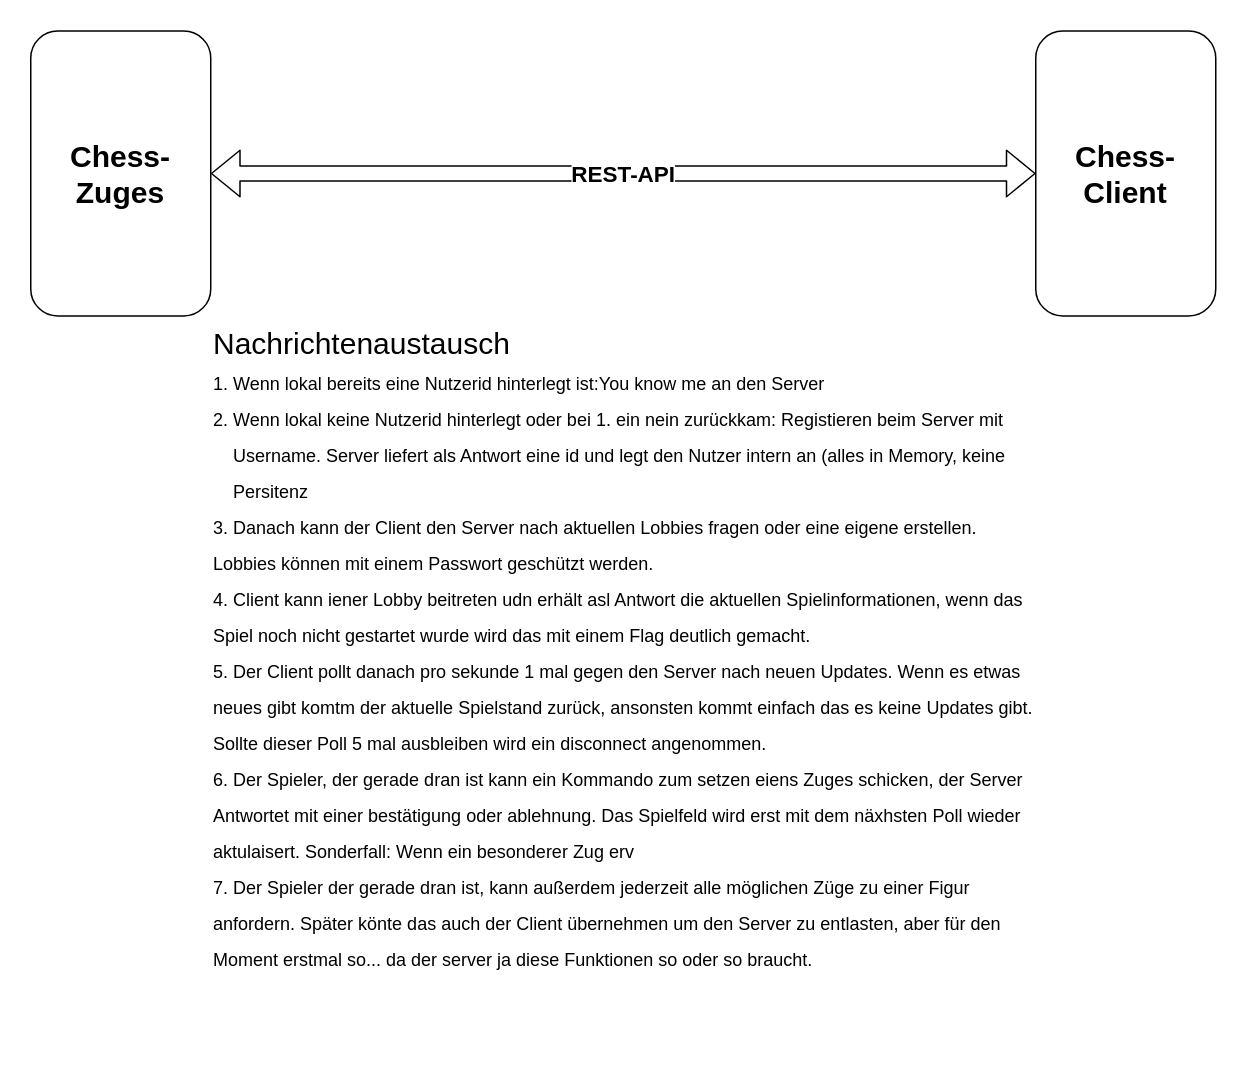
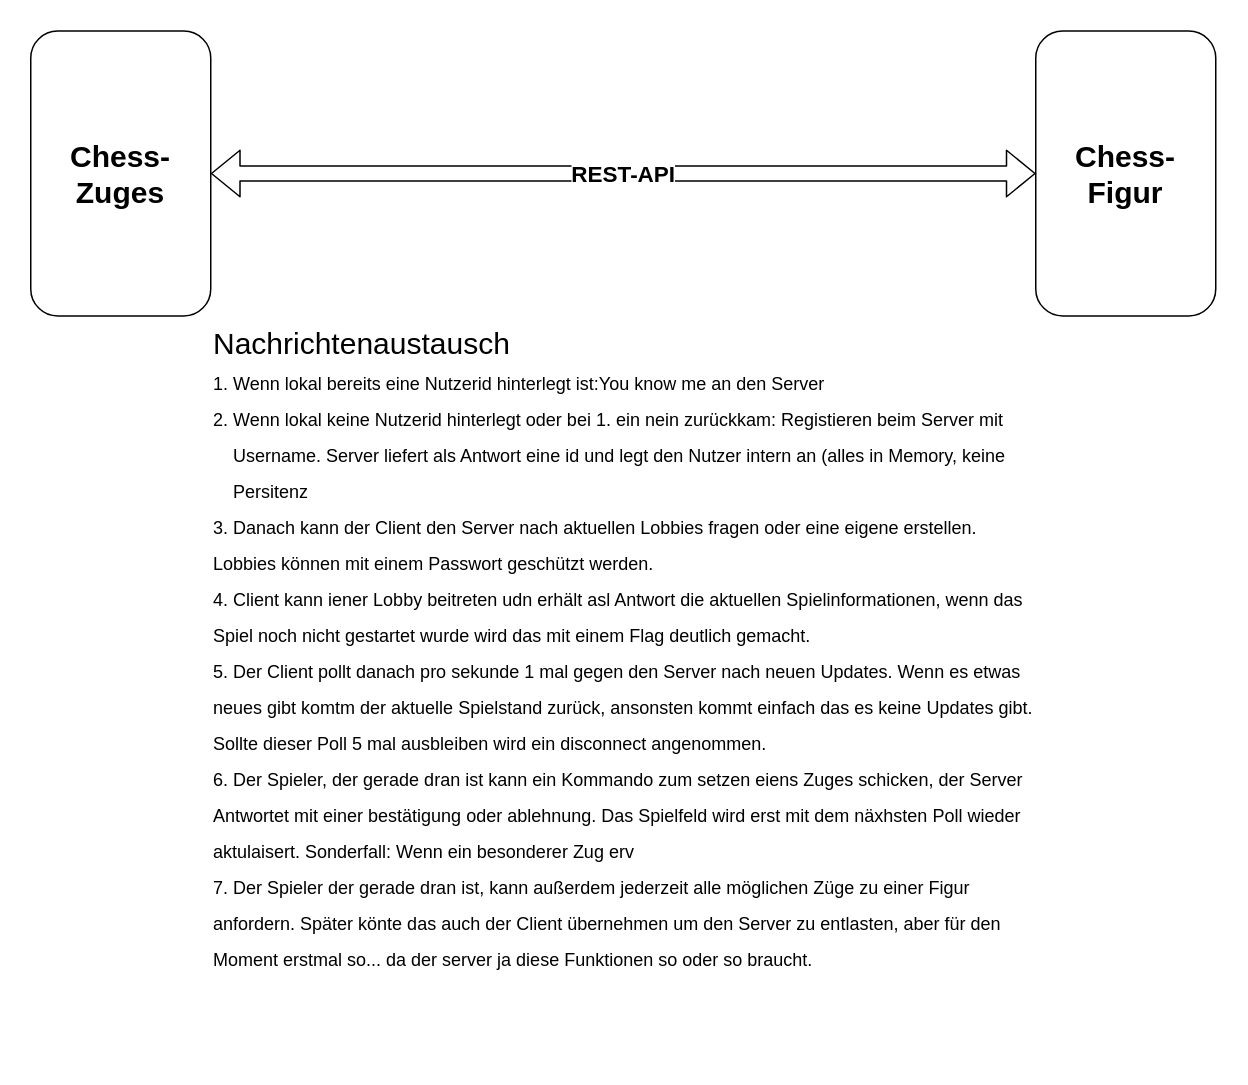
node "Chess- Client": label "Chess- Client" -> "Chess- Figur"
